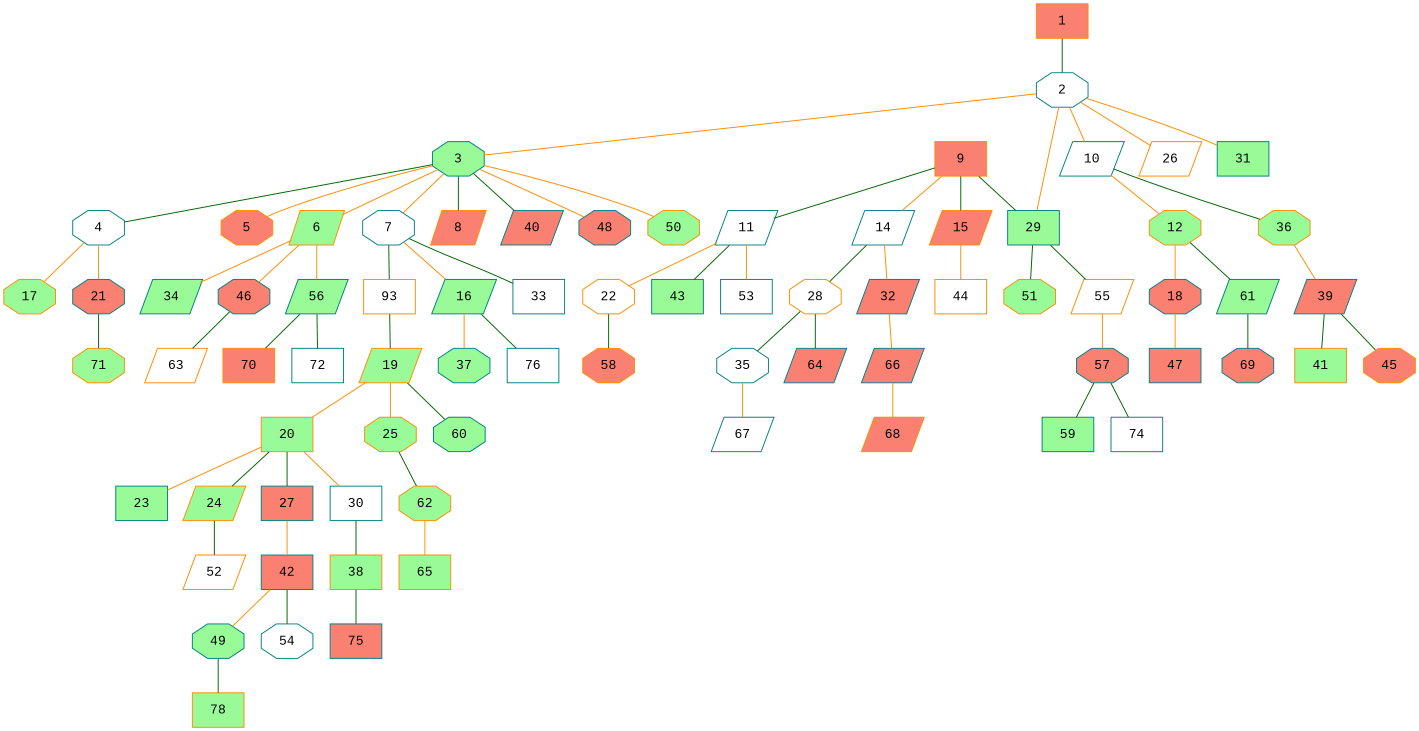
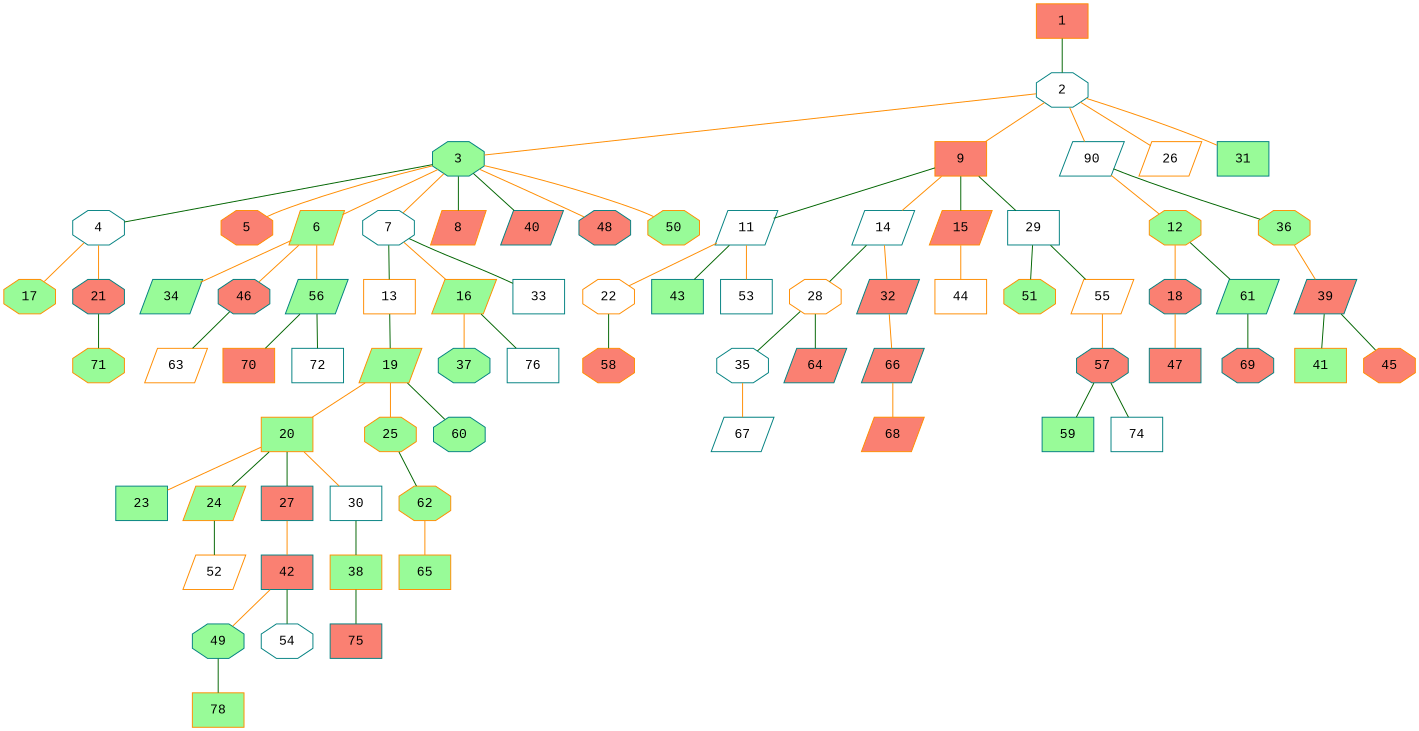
edge "2" -- "29": now "2" -- "9"
node "10": label "10" -> "90"
node "29": fillcolor palegreen -> white
node "93": label "93" -> "13"
node "16": color teal -> darkorange
